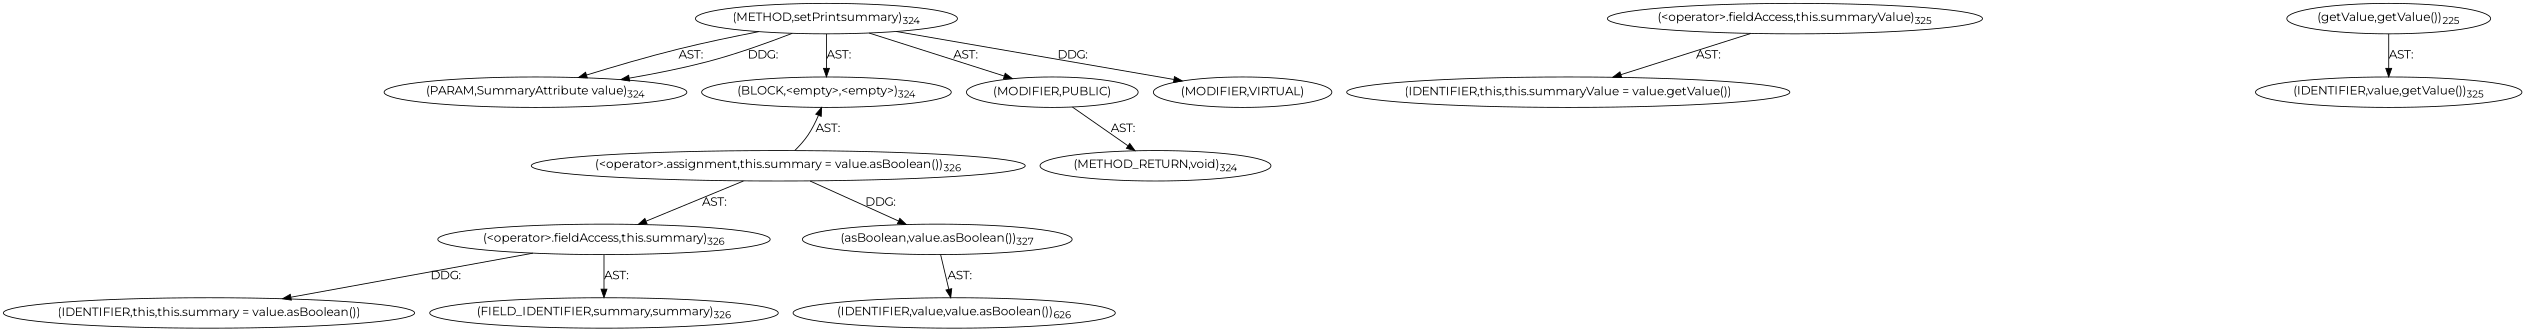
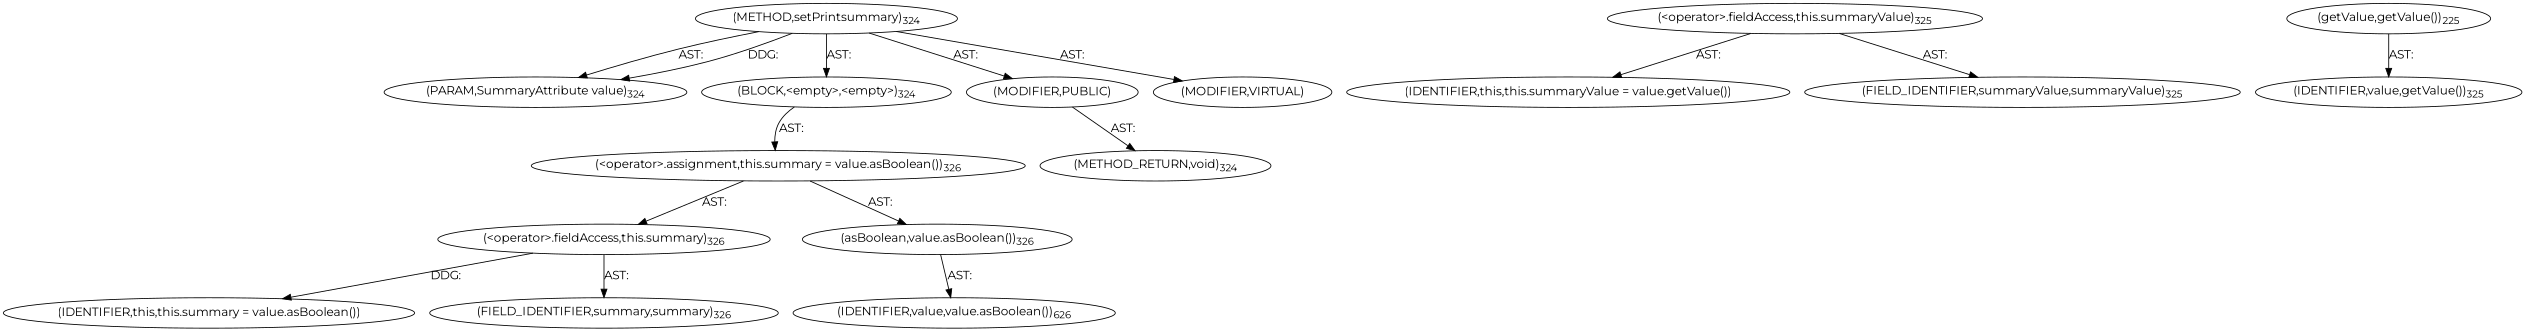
edge "(METHOD,setPrintsummary)" -> "(MODIFIER,VIRTUAL)": label "DDG: " -> "AST: "
node "(FIELD_IDENTIFIER,summaryValue,summaryValue)": added
edge "(<operator>.assignment,this.summary = value.asBoolean())" -> "(BLOCK,<empty>,<empty>)": reversed
edge "(<operator>.assignment,this.summary = value.asBoolean())" -> "(asBoolean,value.asBoolean())": label "DDG: " -> "AST: "
node "(asBoolean,value.asBoolean())": text "327" -> "326"
